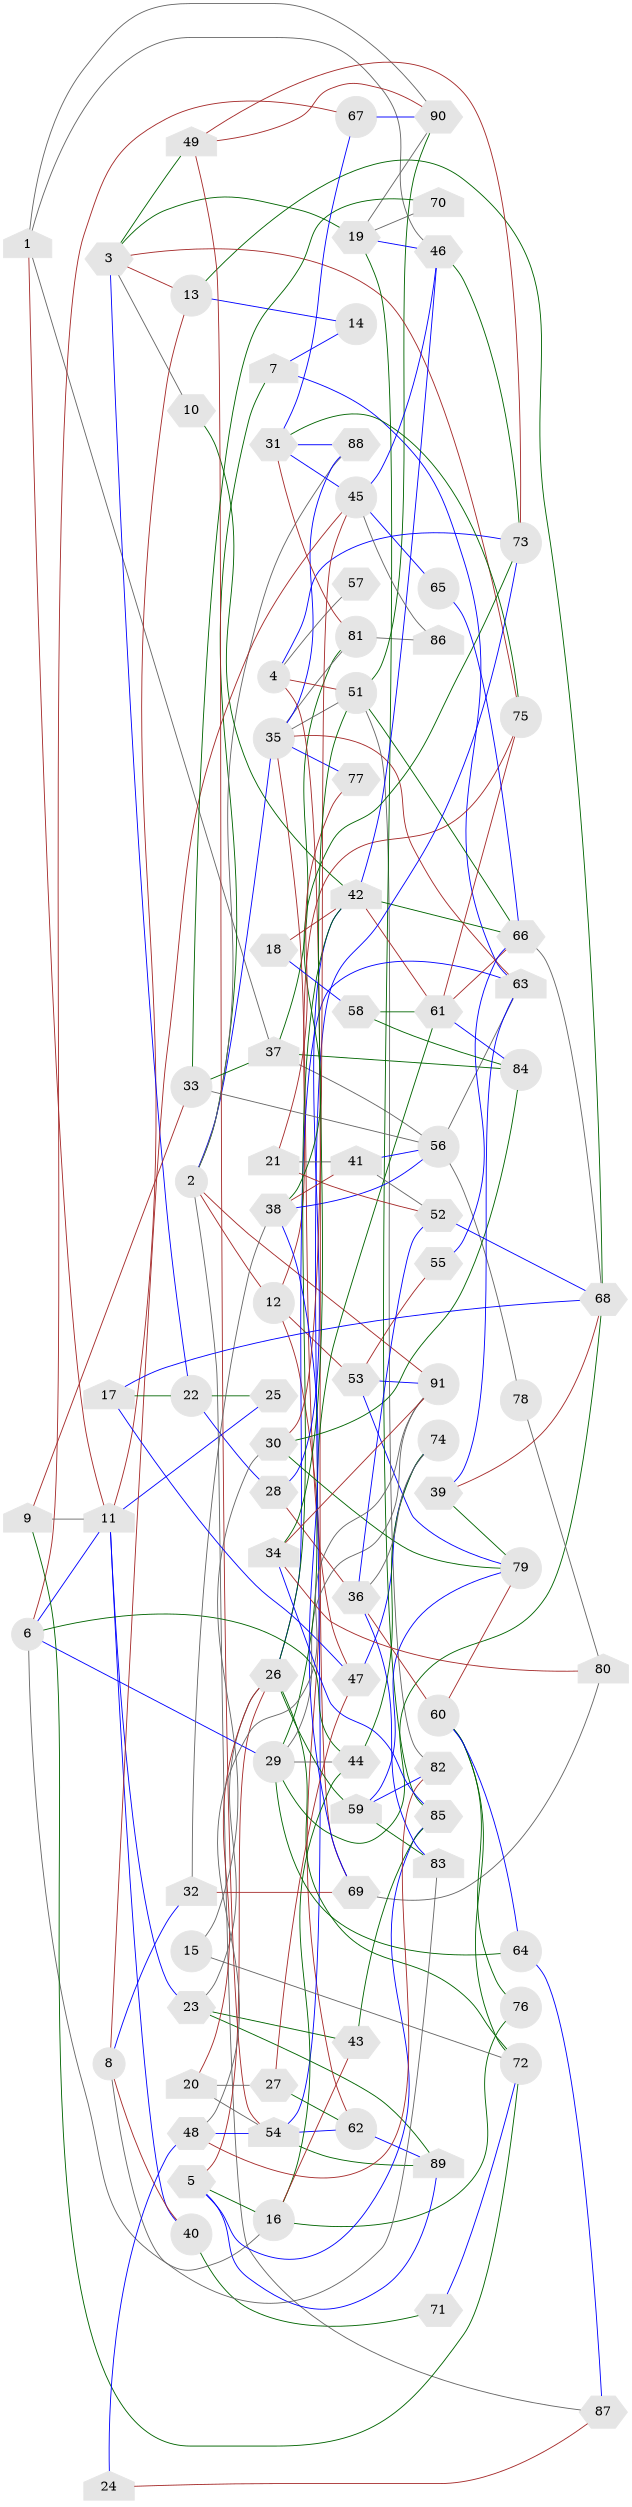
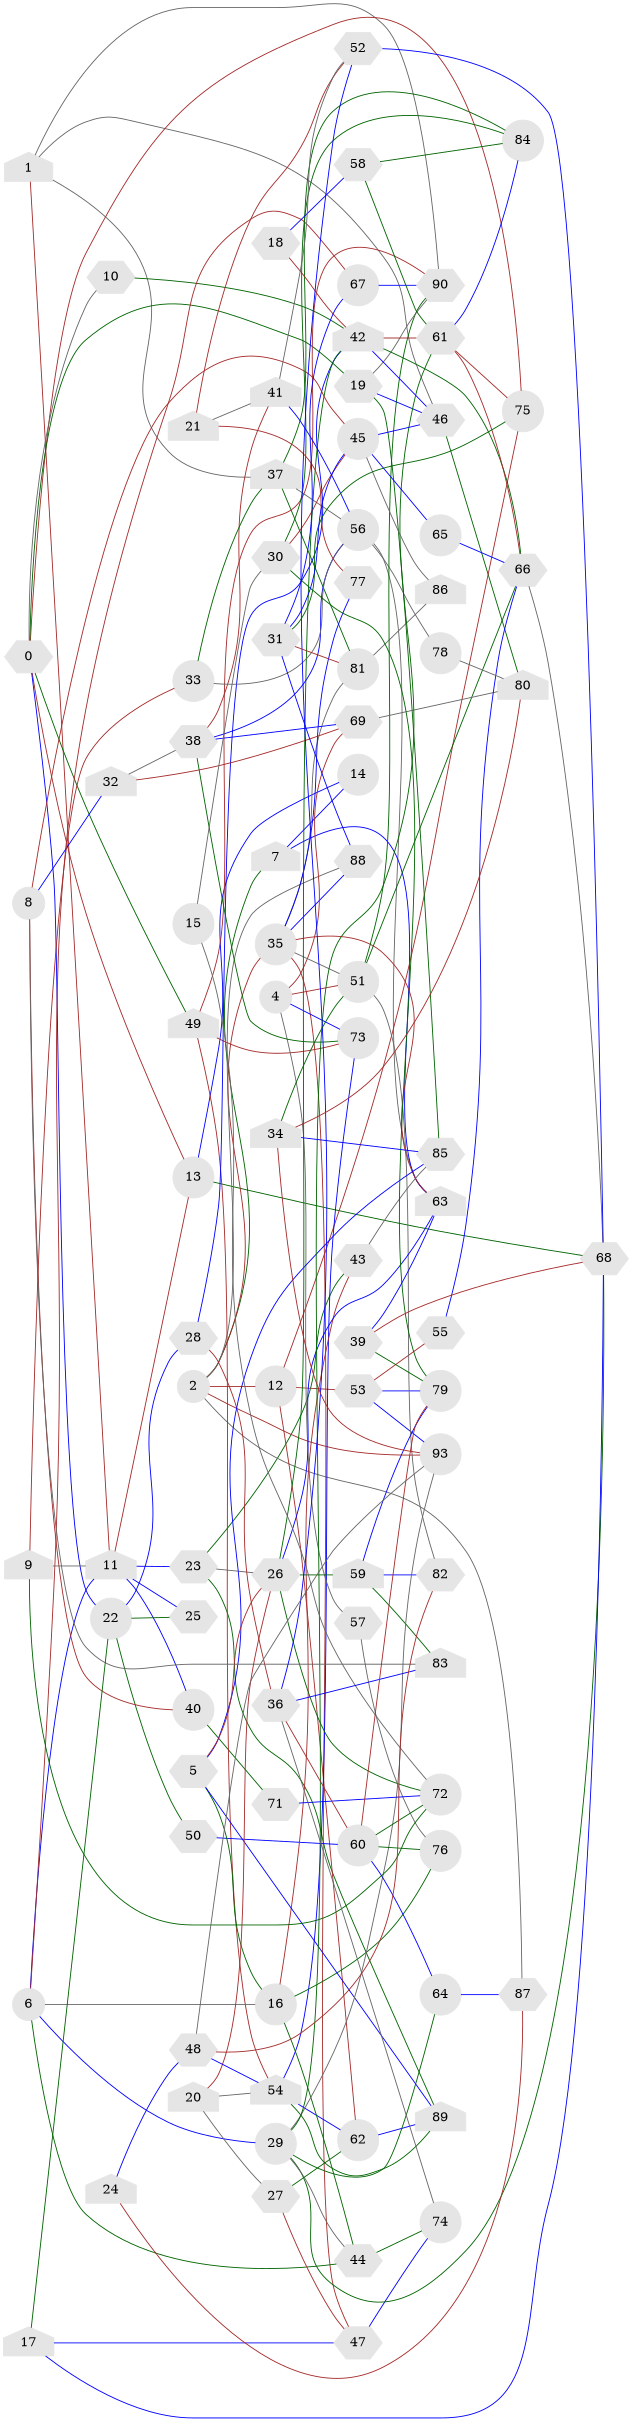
node "70": removed
node "3": label "3" -> "0"
edge "46" -- "73": now "46" -- "80"
edge "35" -- "2": color blue -> brown
node "91": label "91" -> "93"
edge "57" -- "76": added
node "50": added
edge "85" -- "43": color darkgreen -> gray40
